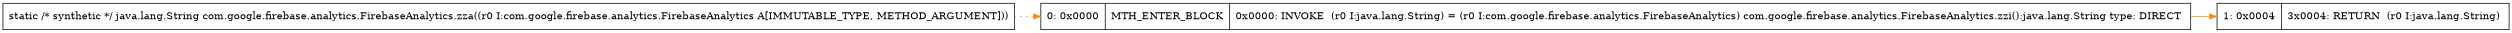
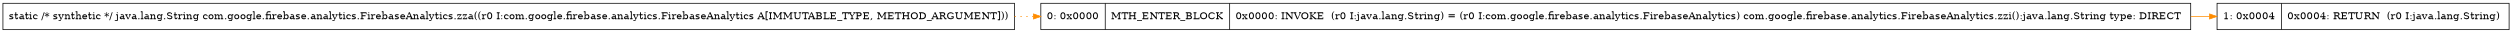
node "1: 0x0004": text "3x0004: RETURN  (r0 I:java.lang.String)" -> "0x0004: RETURN  (r0 I:java.lang.String)"
